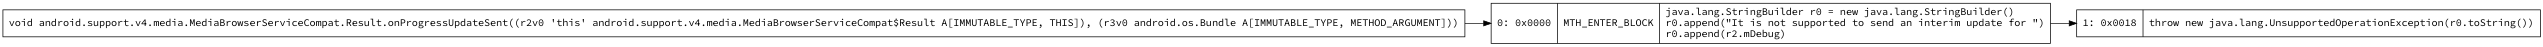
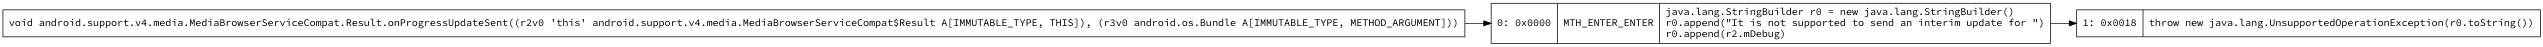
node "0: 0x0000": text "MTH_ENTER_BLOCK" -> "MTH_ENTER_ENTER"
